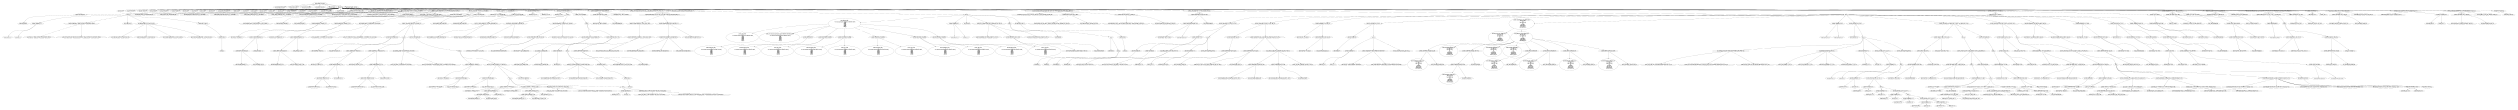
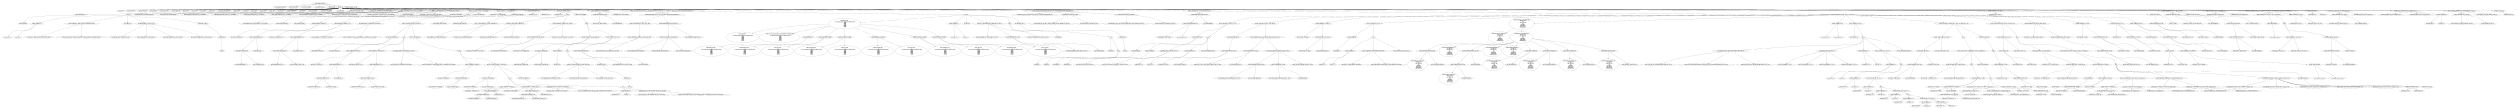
node "(IDENTIFIER,v14,hostapd_new_assoc_sta(hapd, v14, v28 != 0))": added
node "(LITERAL,2,elems.rsn_ie_len + 2)": removed
